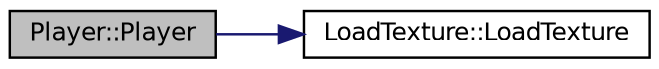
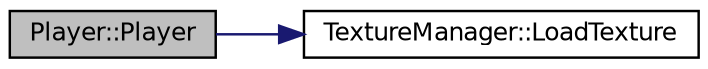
node "LoadTexture::LoadTexture": label "LoadTexture::LoadTexture" -> "TextureManager::LoadTexture"
